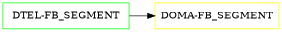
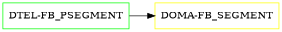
node "DTEL-FB_SEGMENT": label "DTEL-FB_SEGMENT" -> "DTEL-FB_PSEGMENT"
